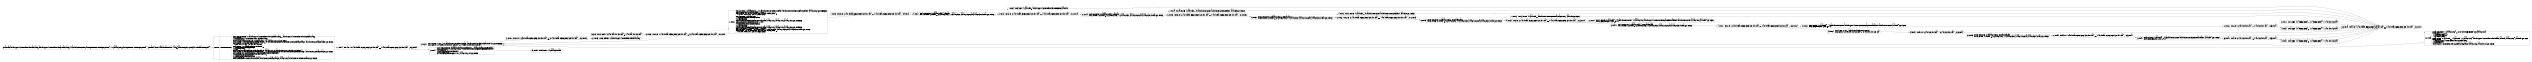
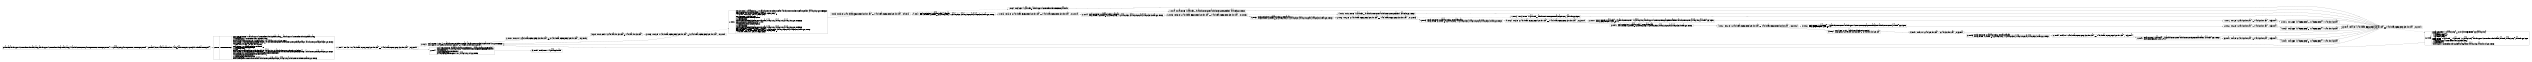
node "21: 0x0076": added
node "37: 0x00b3": removed
